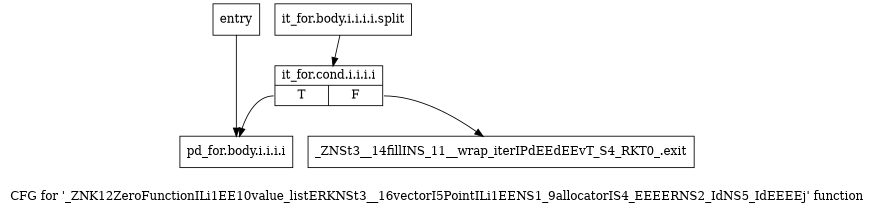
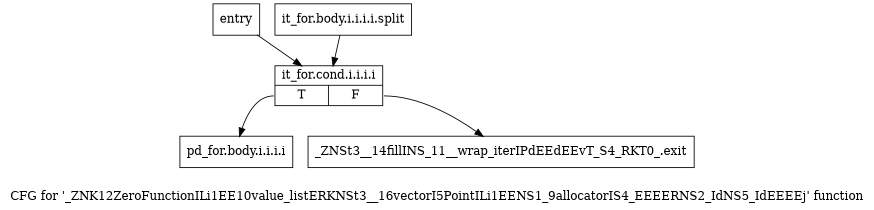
edge "entry" -> "pd_for.body.i.i.i.i": now "entry" -> "it_for.cond.i.i.i.i"
